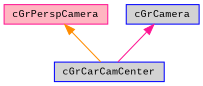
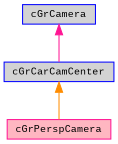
edge "cGrCarCamCenter" -> "cGrPerspCamera": reversed
